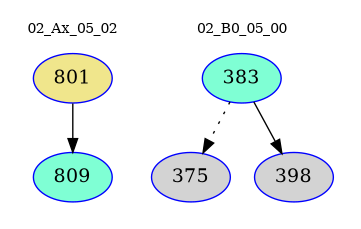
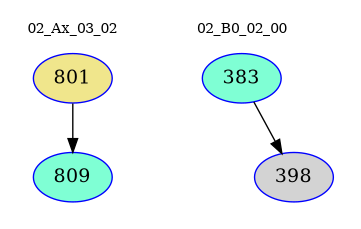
cluster "02_Ax_05_02": label "02_Ax_05_02" -> "02_Ax_03_02"
cluster "02_B0_05_00": label "02_B0_05_00" -> "02_B0_02_00"
node "375": removed
